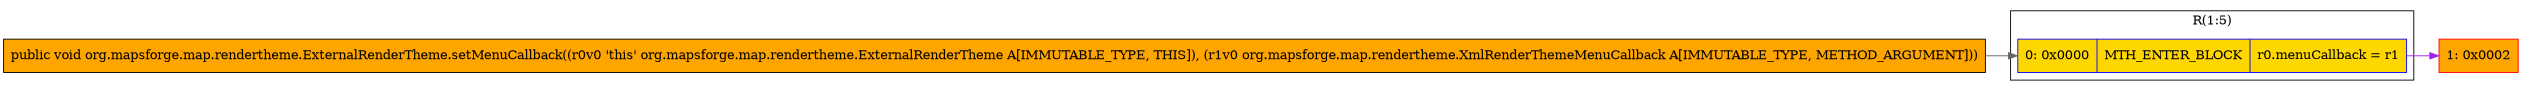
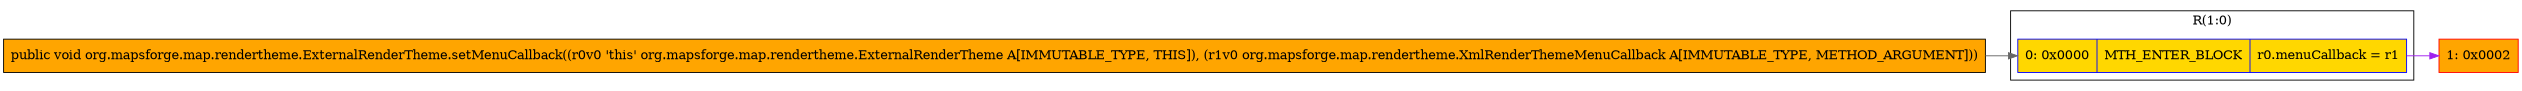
cluster "R(1:5)": label "R(1:5)" -> "R(1:0)"
